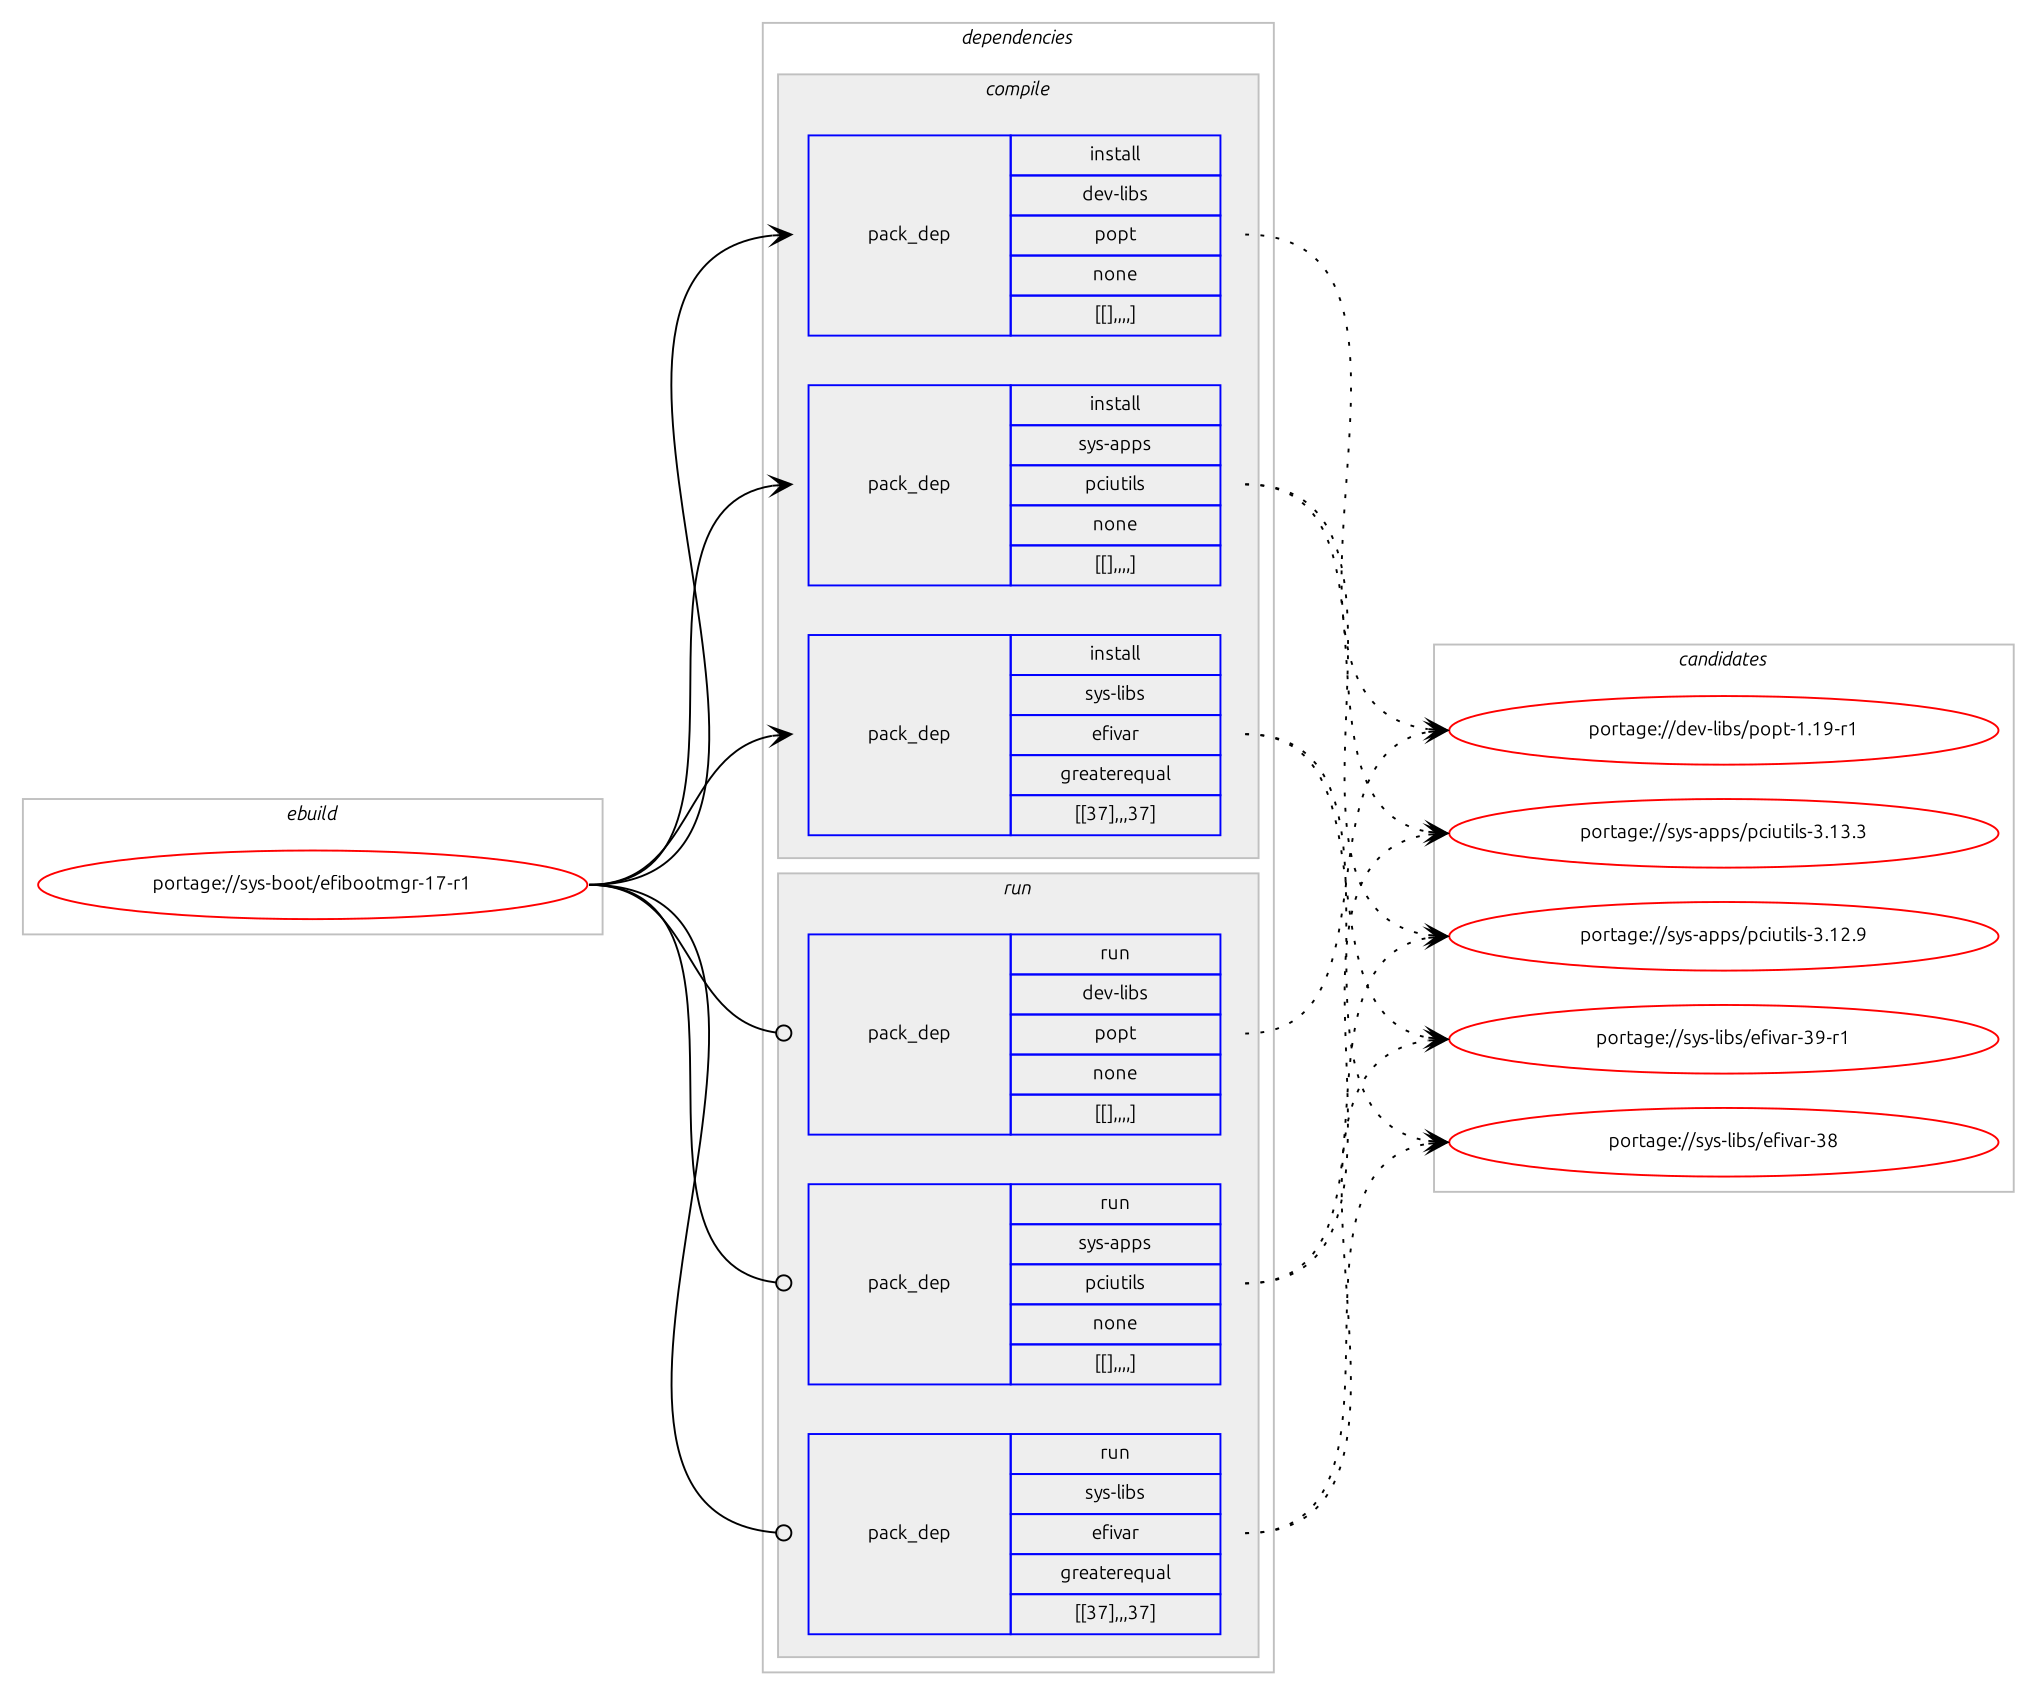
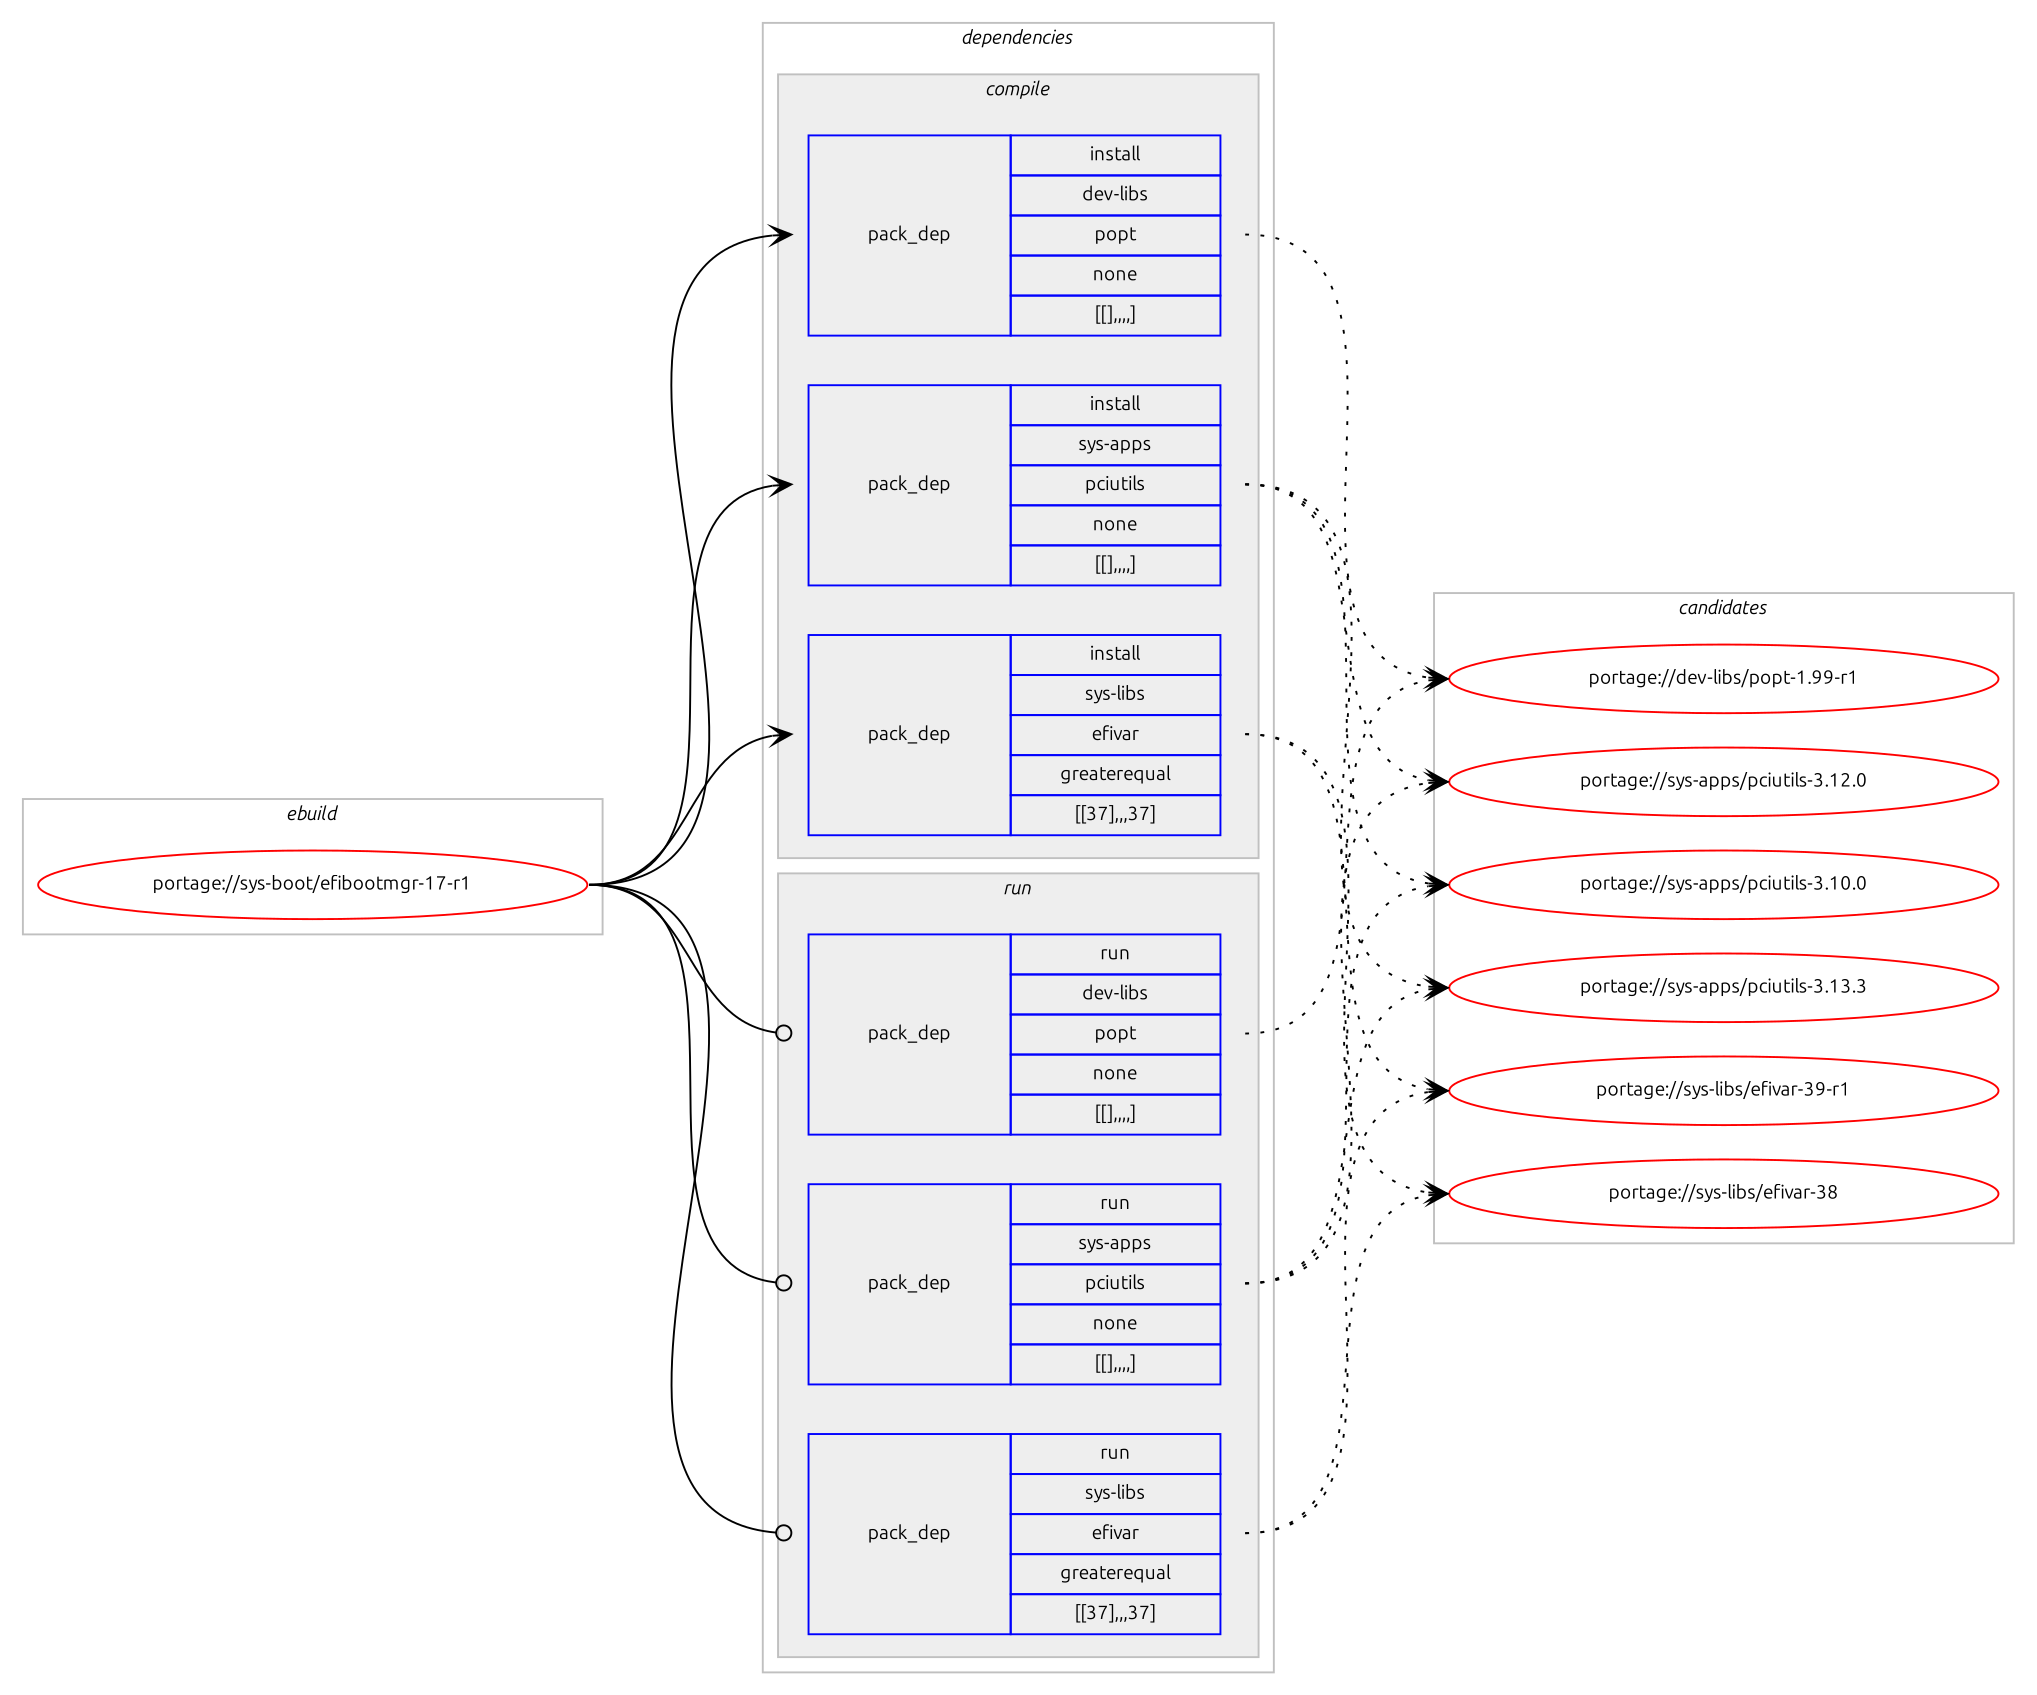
node "portage://dev-libs/popt-1.19-r1": label "portage://dev-libs/popt-1.19-r1" -> "portage://dev-libs/popt-1.99-r1"
node "portage://sys-apps/pciutils-3.10.0": added
node "portage://sys-apps/pciutils-3.12.9": label "portage://sys-apps/pciutils-3.12.9" -> "portage://sys-apps/pciutils-3.12.0"
